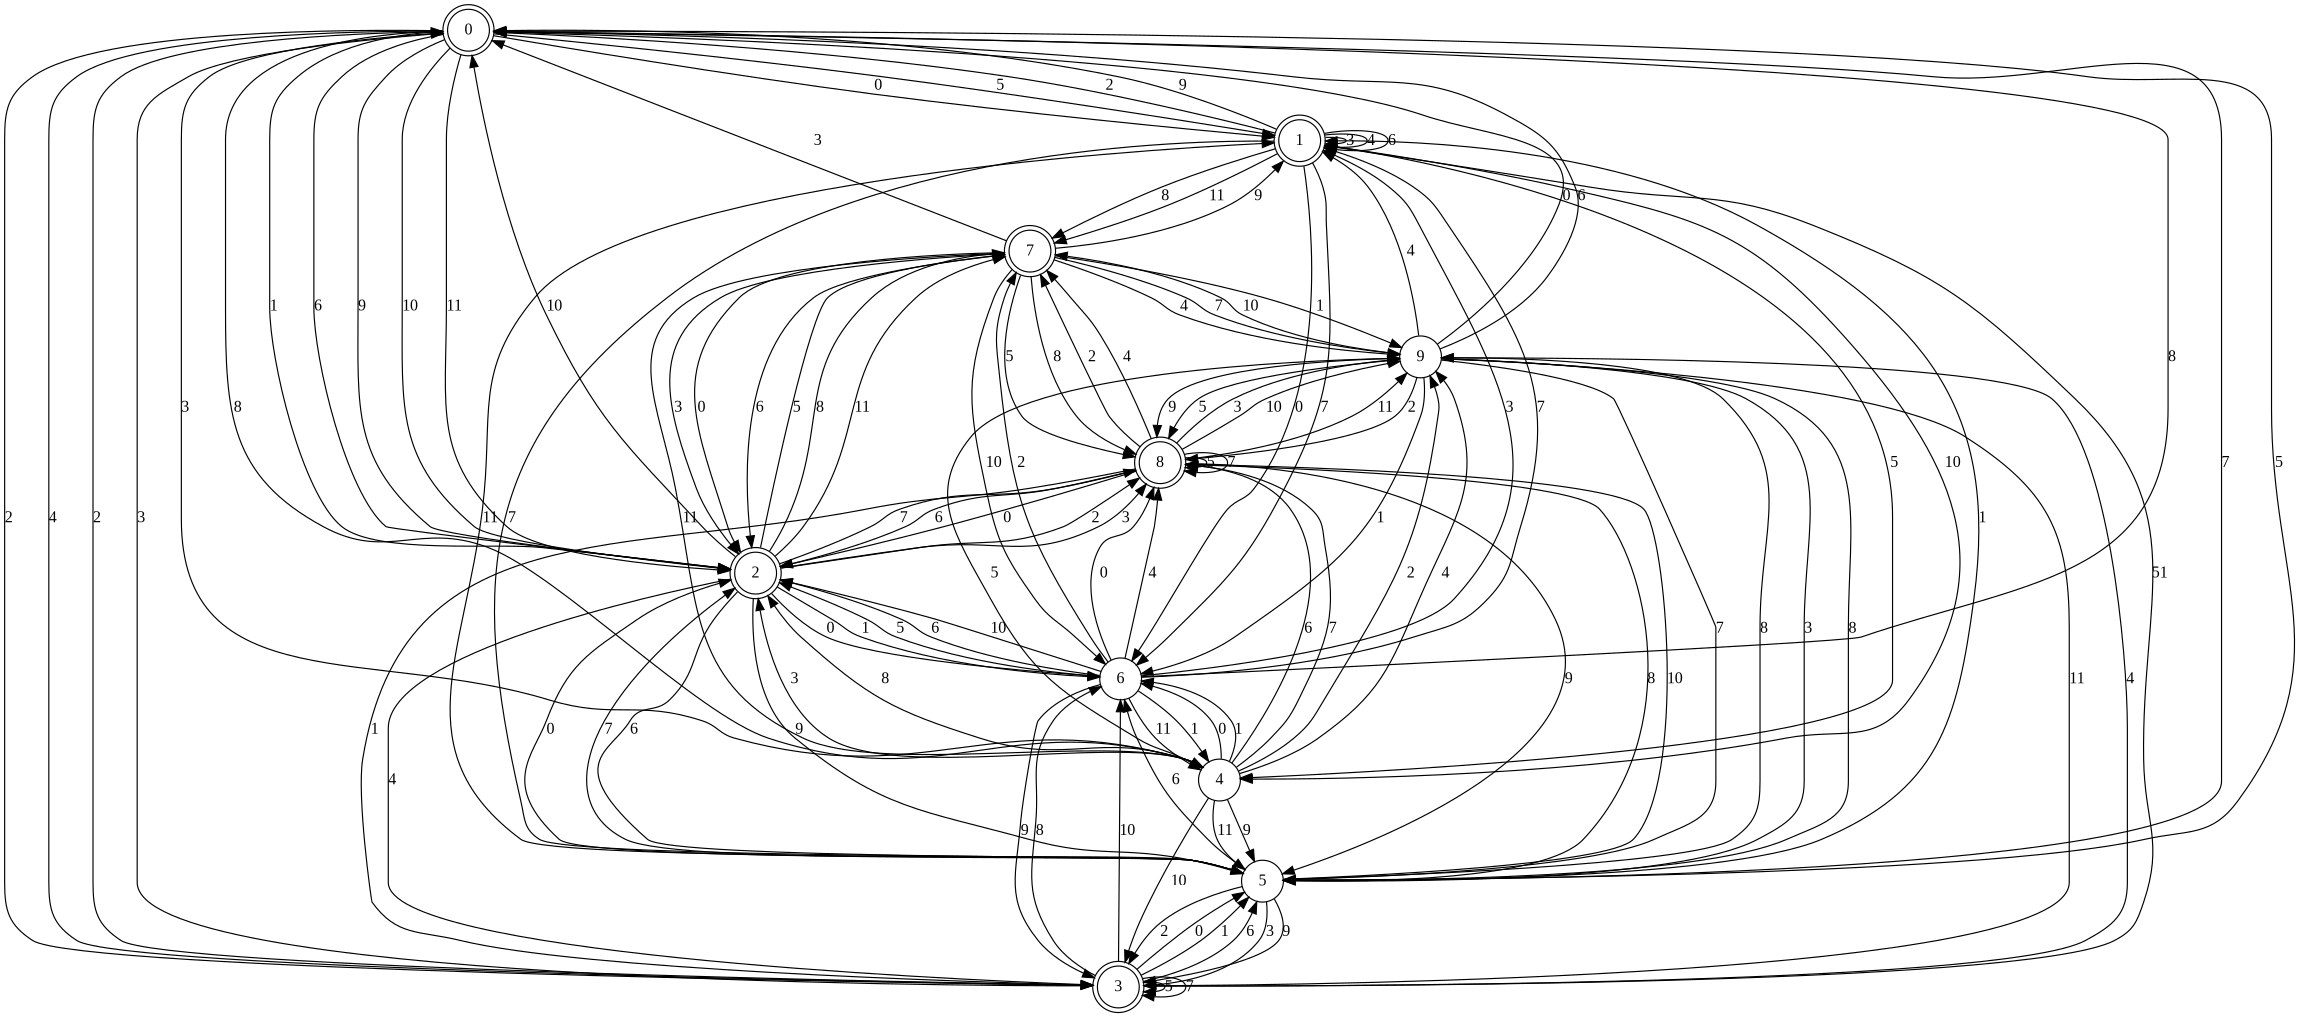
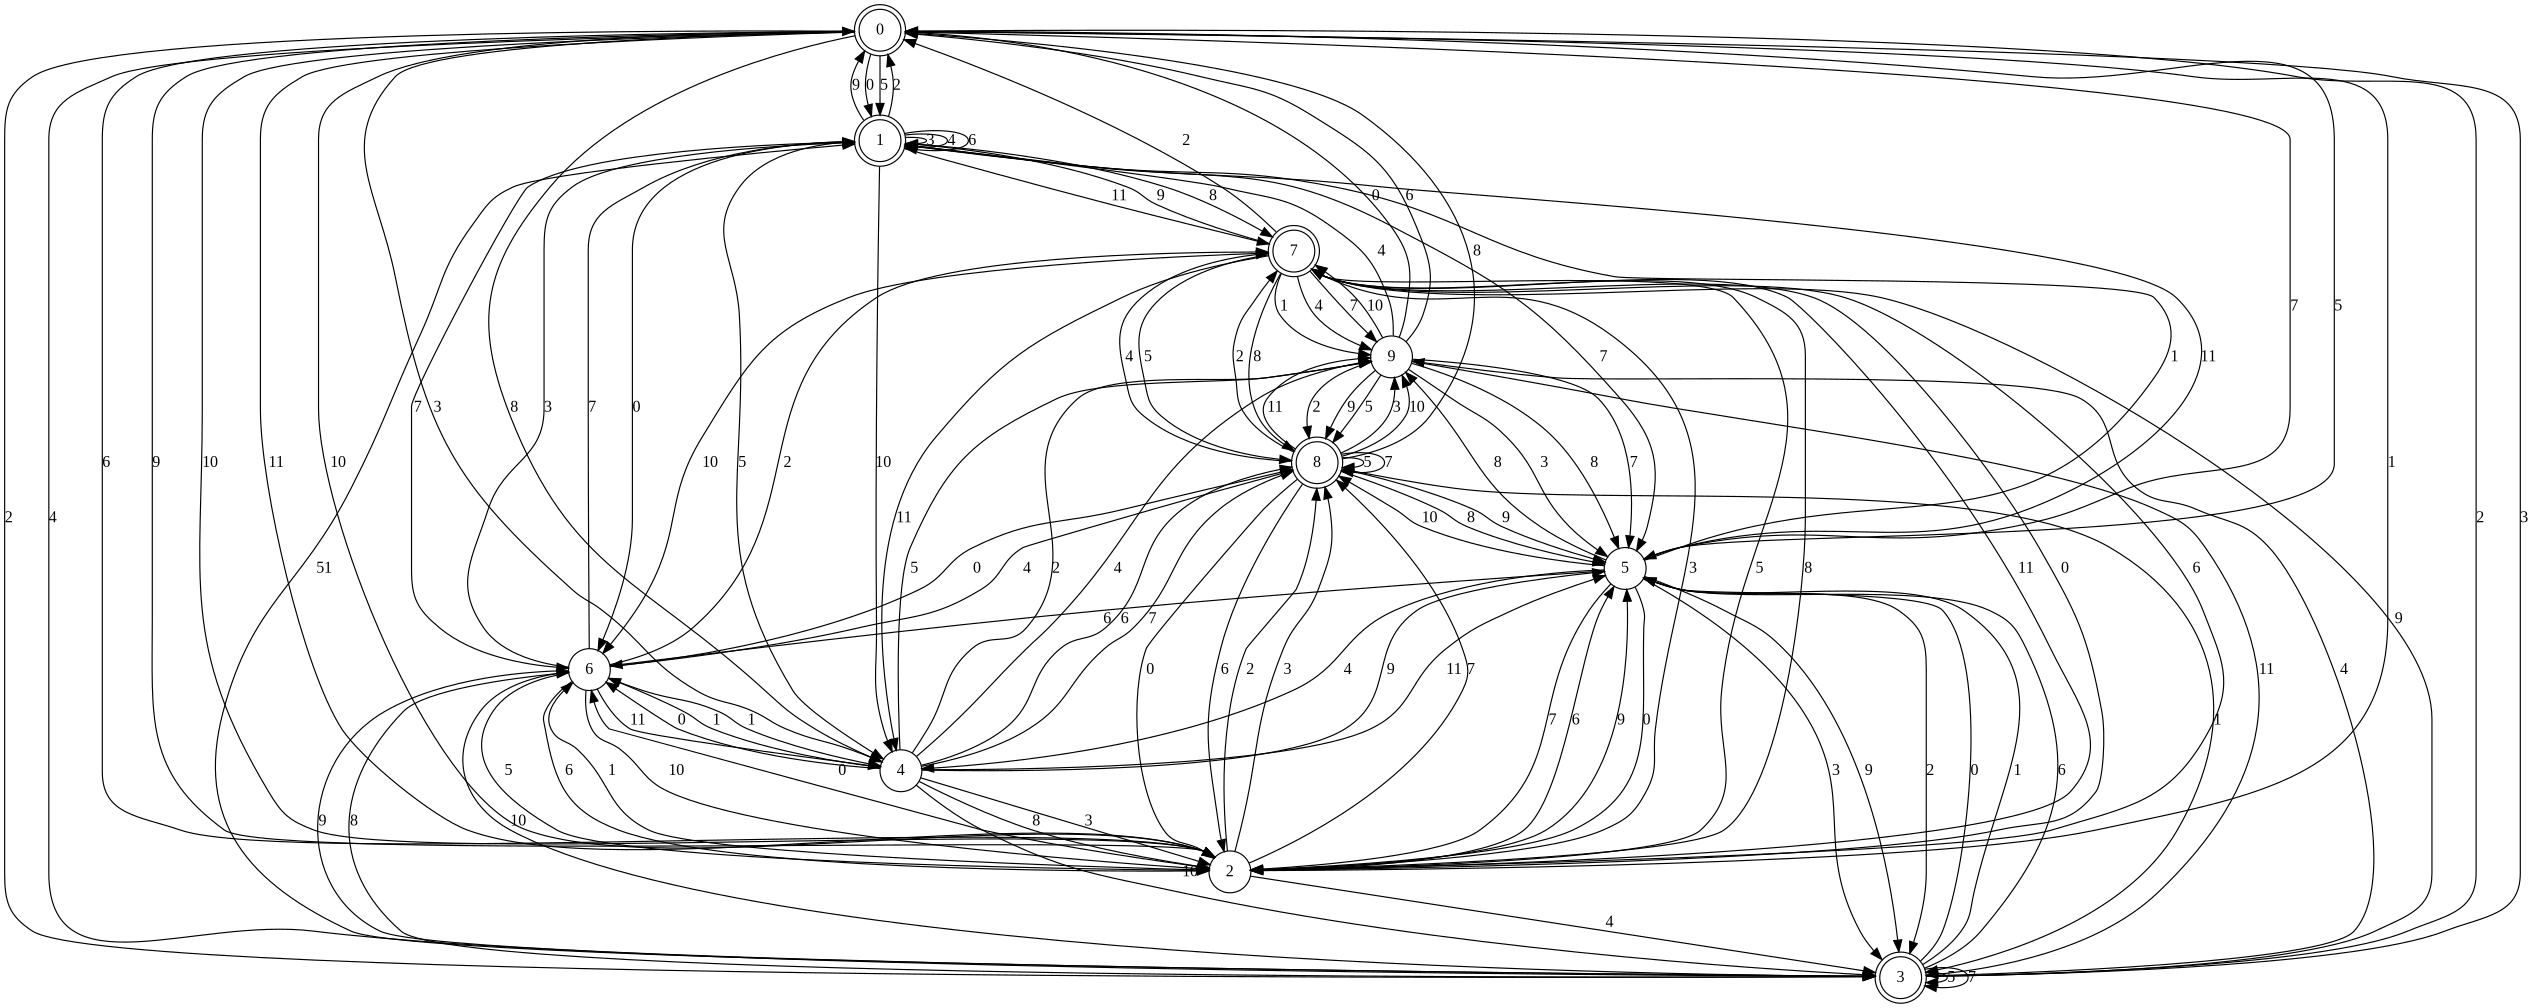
edge "6" -> "0": now "8" -> "0"
edge "7" -> "0": label "3" -> "2"
edge "3" -> "7": added, label "9"
edge "9" -> "6": removed, label "1"
node "2": shape doublecircle -> circle
edge "5" -> "4": added, label "4"
